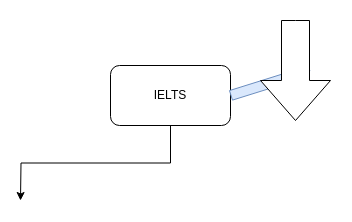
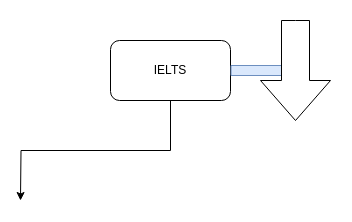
node "IELTS": moved (171, 96) -> (171, 71)
